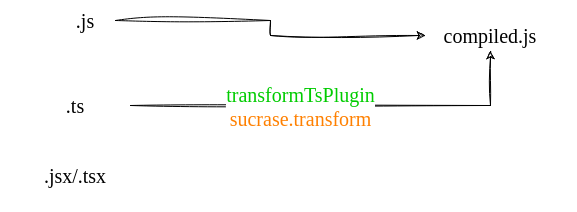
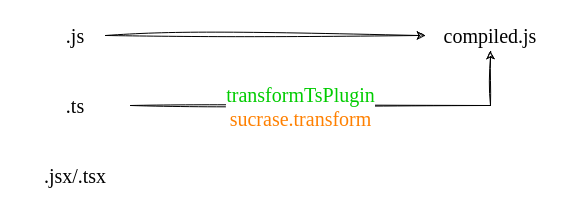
node ".js": moved (86, 21) -> (76, 36)
